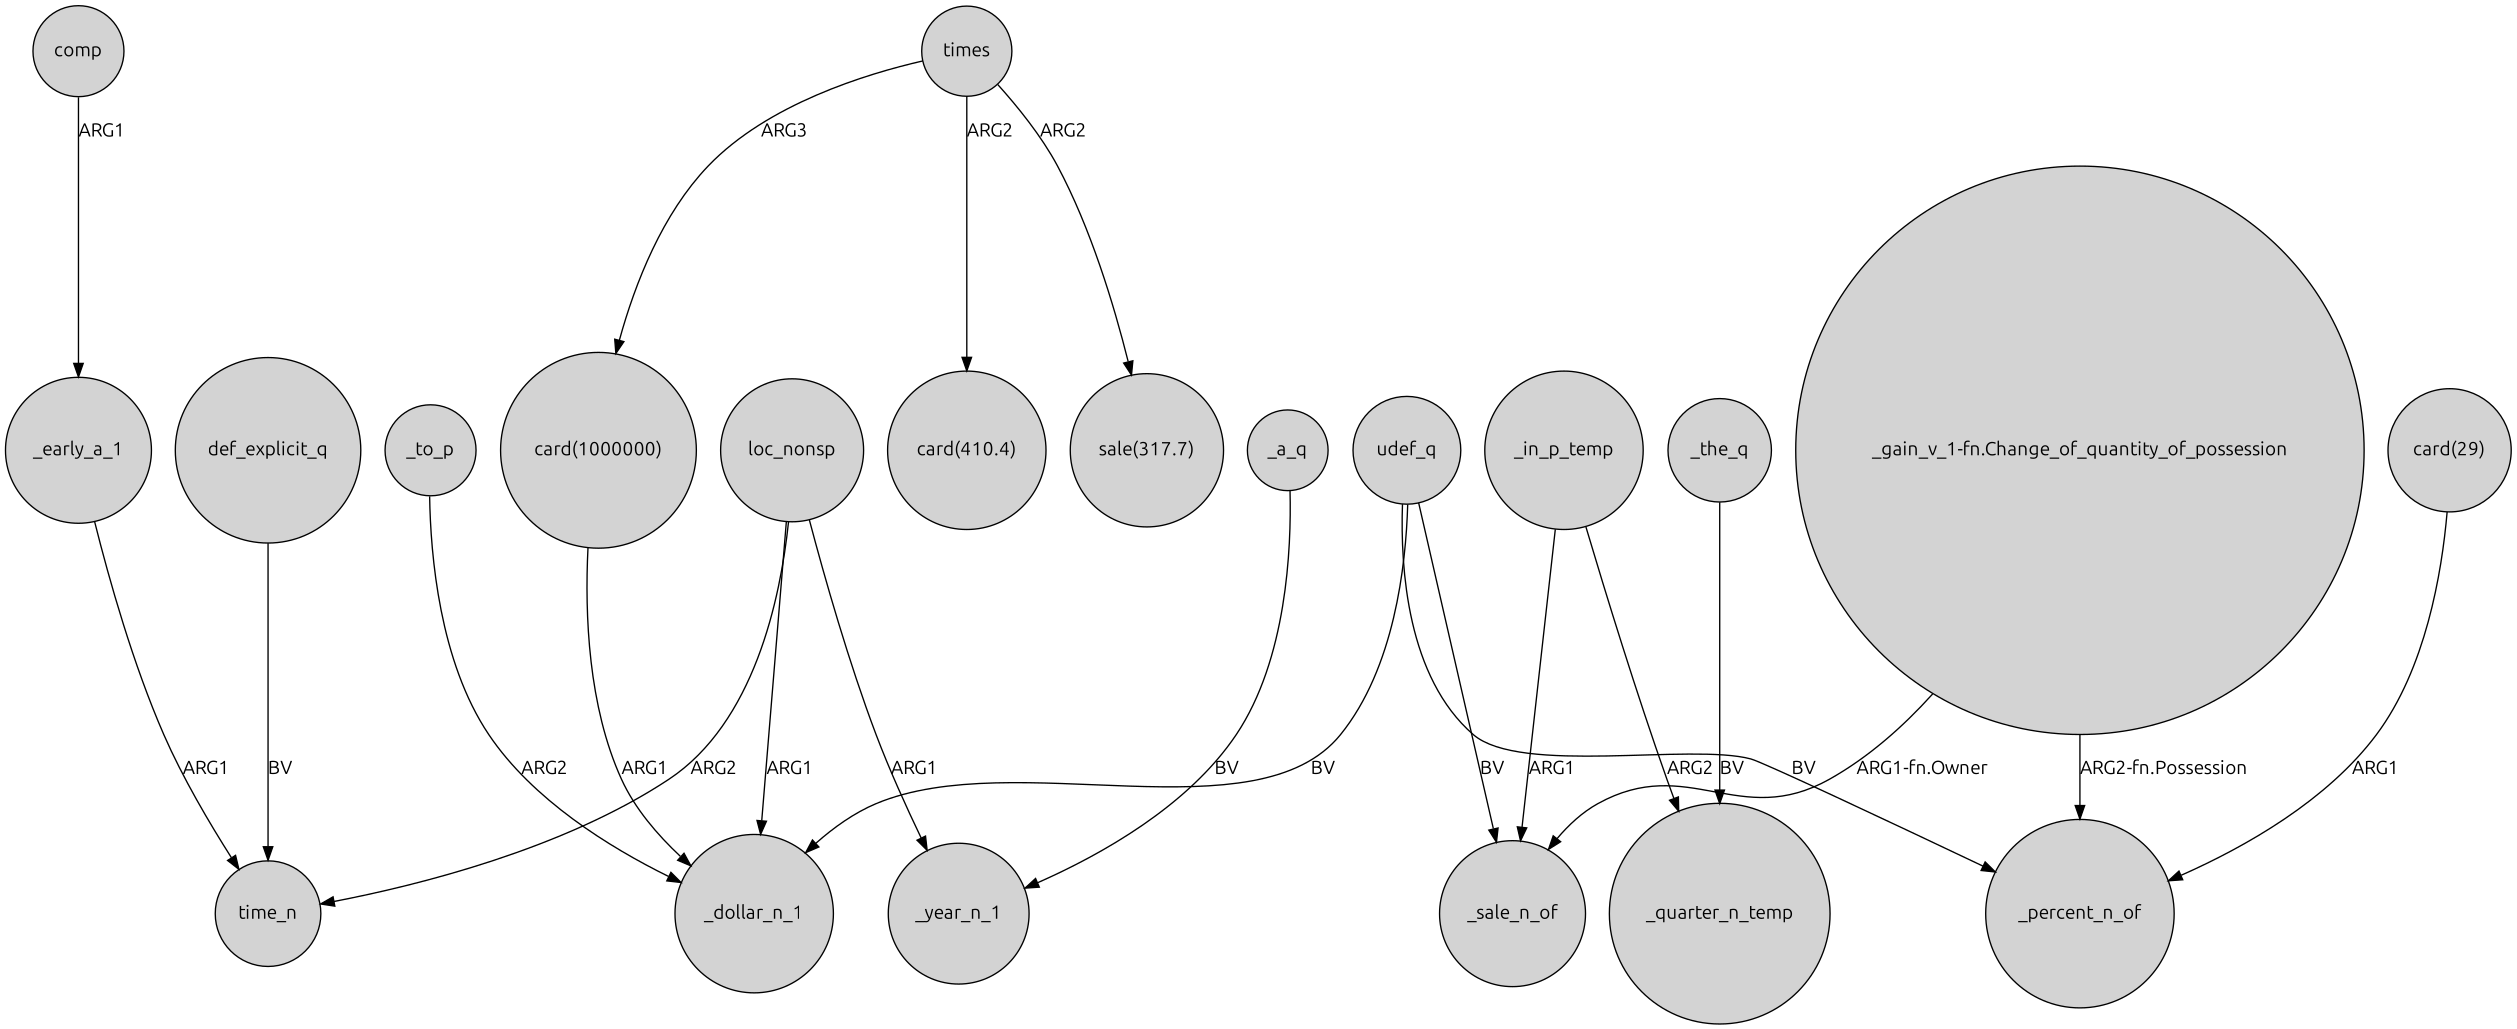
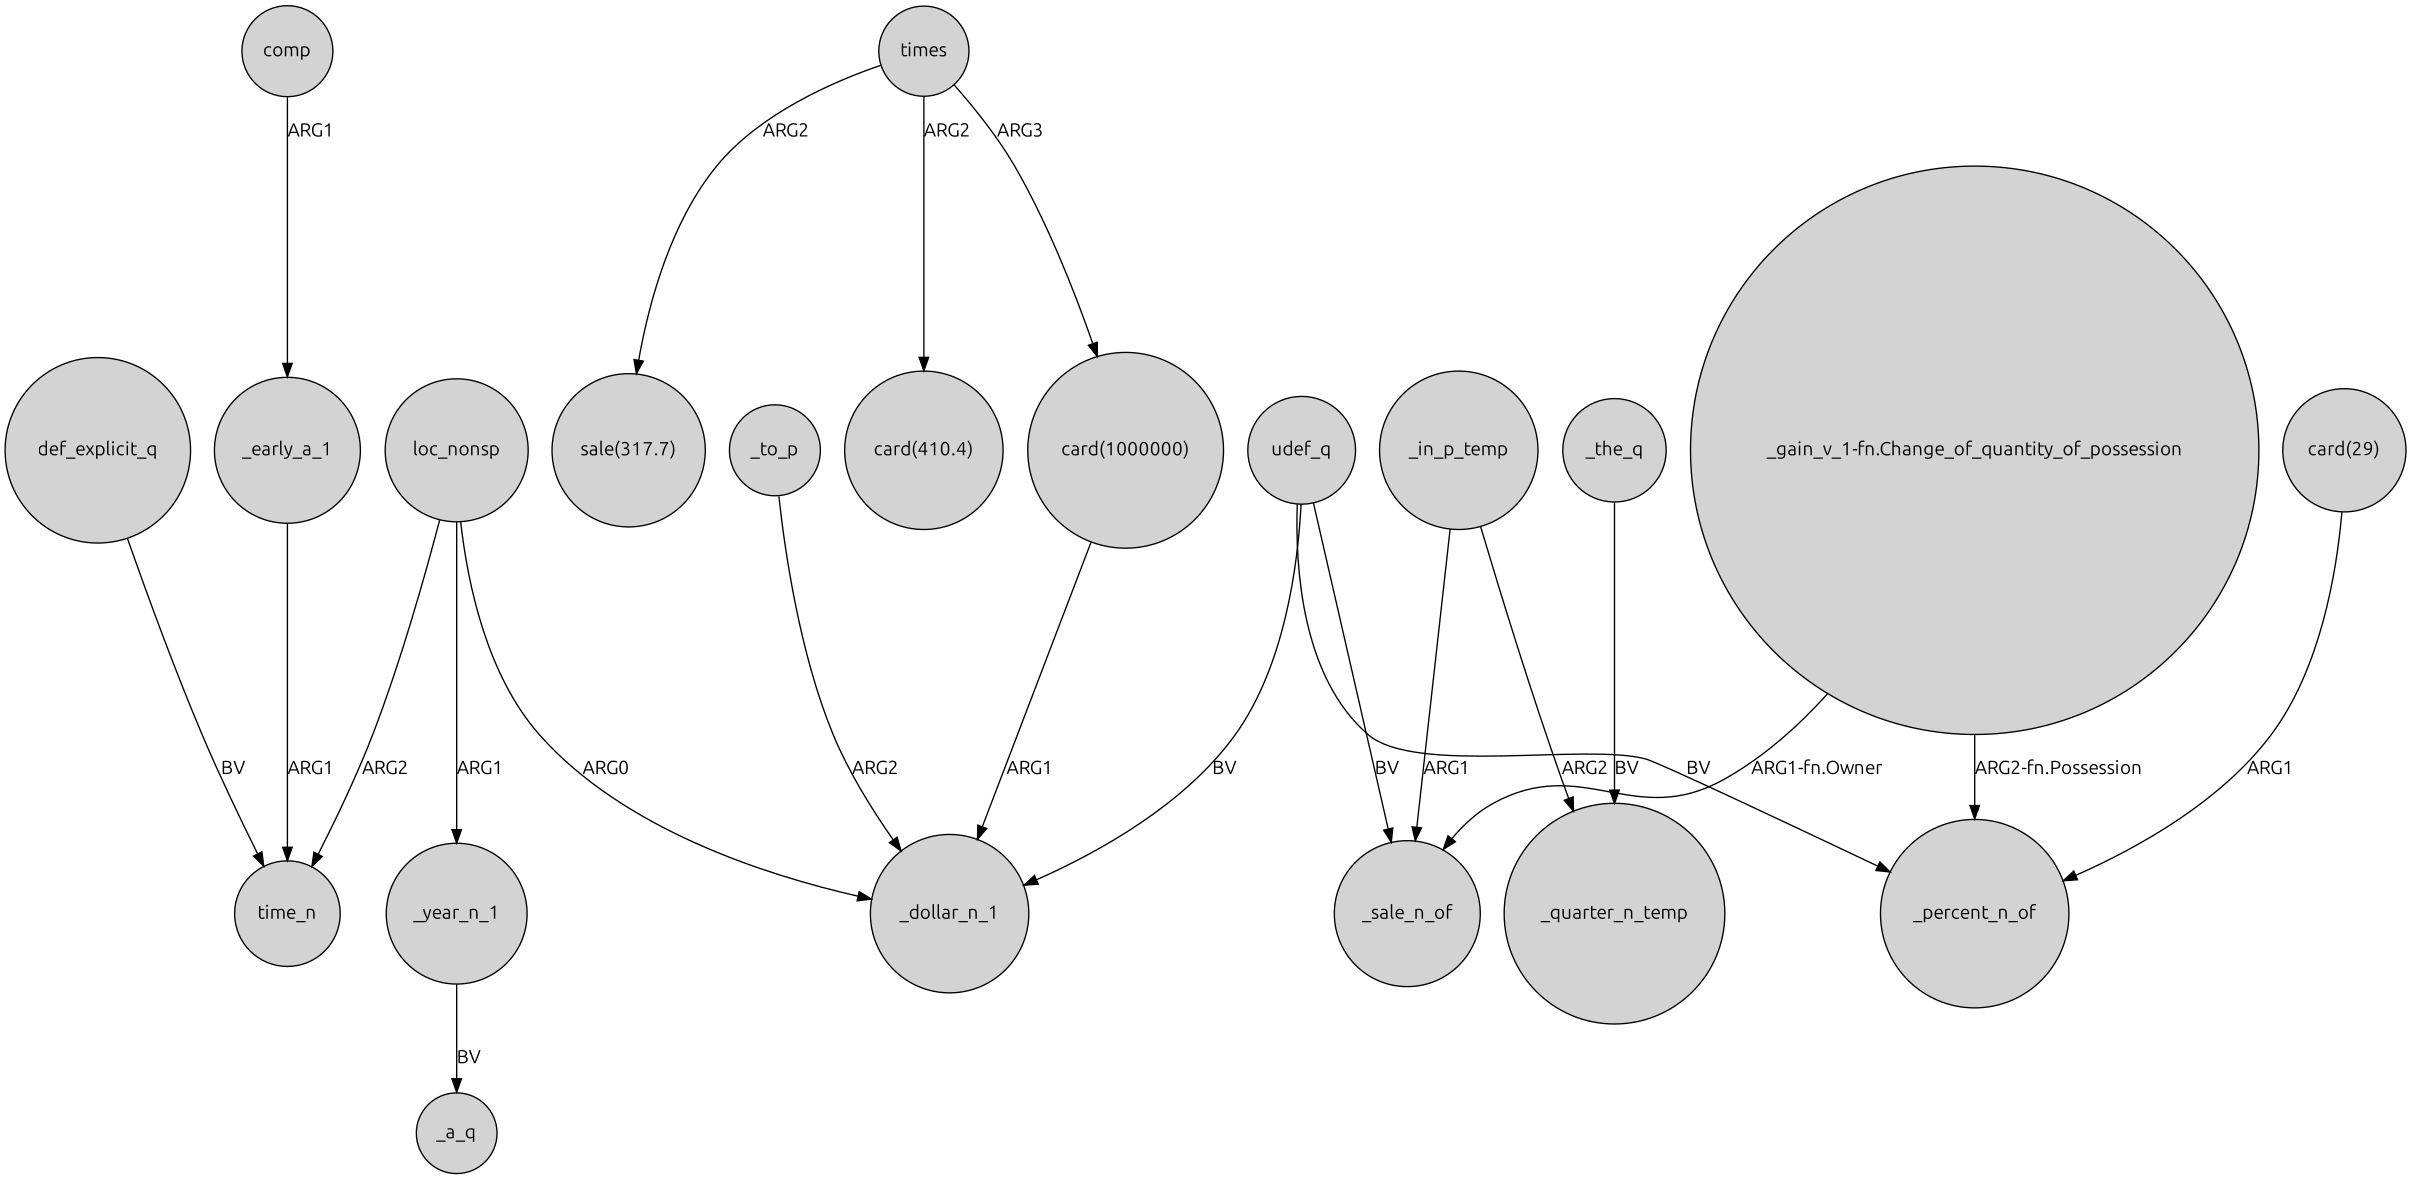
edge "_a_q" -> "_year_n_1": reversed
edge "loc_nonsp" -> "_dollar_n_1": label "ARG1" -> "ARG0"
